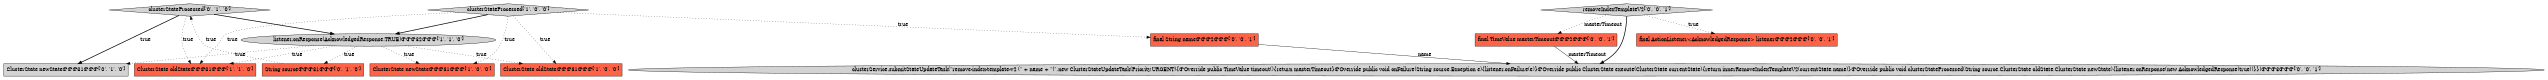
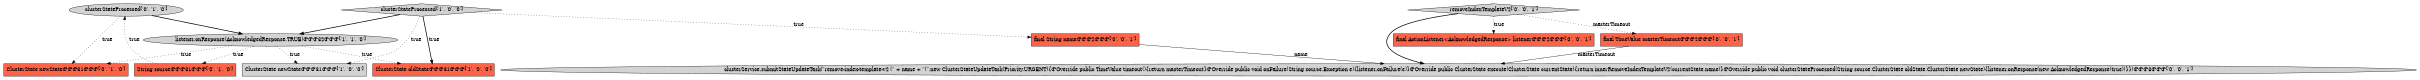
node "clusterStateProcessed['0', '1', '0']": shape diamond -> ellipse
edge "clusterStateProcessed['0', '1', '0']" -> "ClusterState newState@@@31@@@['0', '1', '0']": style bold -> dotted
edge "clusterStateProcessed['1', '0', '0']" -> "ClusterState oldState@@@31@@@['1', '0', '0']": style dotted -> bold
node "ClusterState newState@@@31@@@['0', '1', '0']": fillcolor lightgray -> tomato
node "ClusterState oldState@@@31@@@['1', '1', '0']": removed
node "ClusterState newState@@@31@@@['1', '0', '0']": fillcolor tomato -> lightgray
